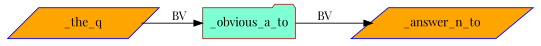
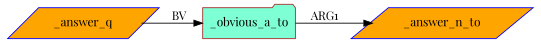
edge "_obvious_a_to" -> "_answer_n_to": label "BV" -> "ARG1"
node "_the_q": label "_the_q" -> "_answer_q"
